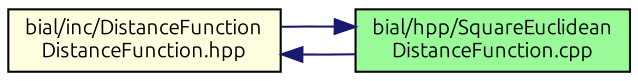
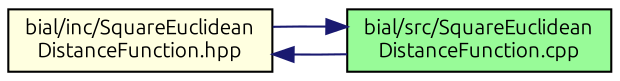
node "bial/inc/DistanceFunction DistanceFunction.hpp": label "bial/inc/DistanceFunction DistanceFunction.hpp" -> "bial/inc/SquareEuclidean DistanceFunction.hpp"
node "bial/hpp/SquareEuclidean DistanceFunction.cpp": label "bial/hpp/SquareEuclidean DistanceFunction.cpp" -> "bial/src/SquareEuclidean DistanceFunction.cpp"
